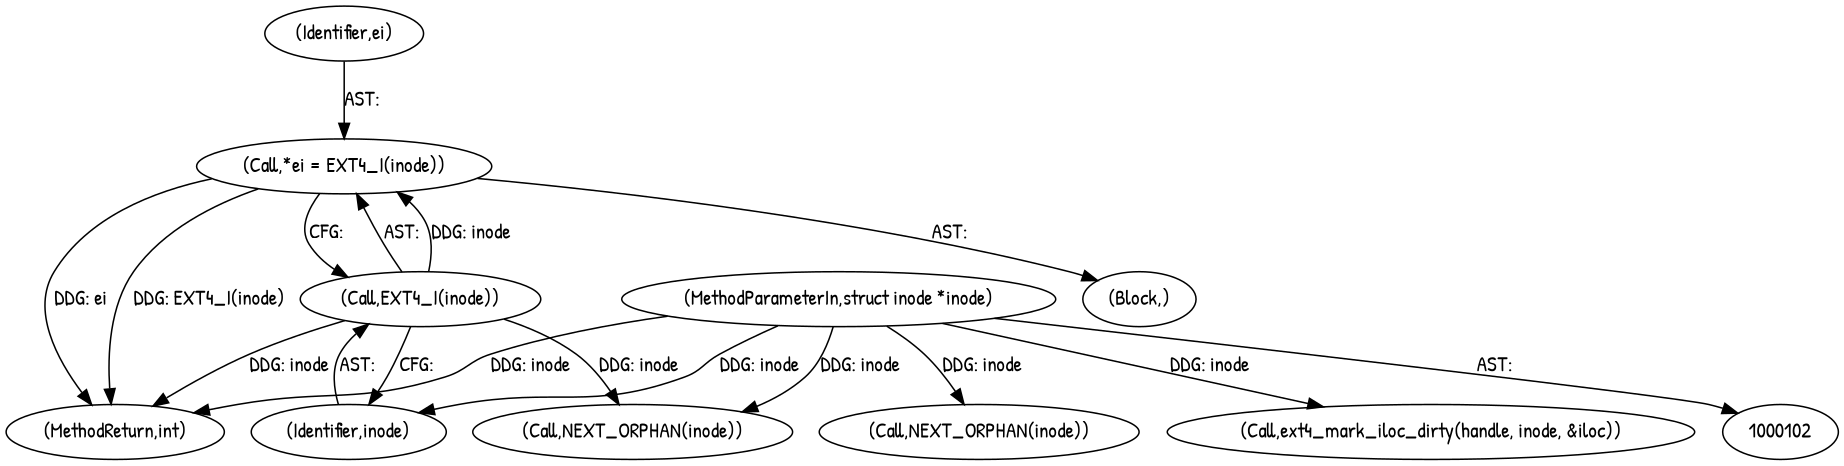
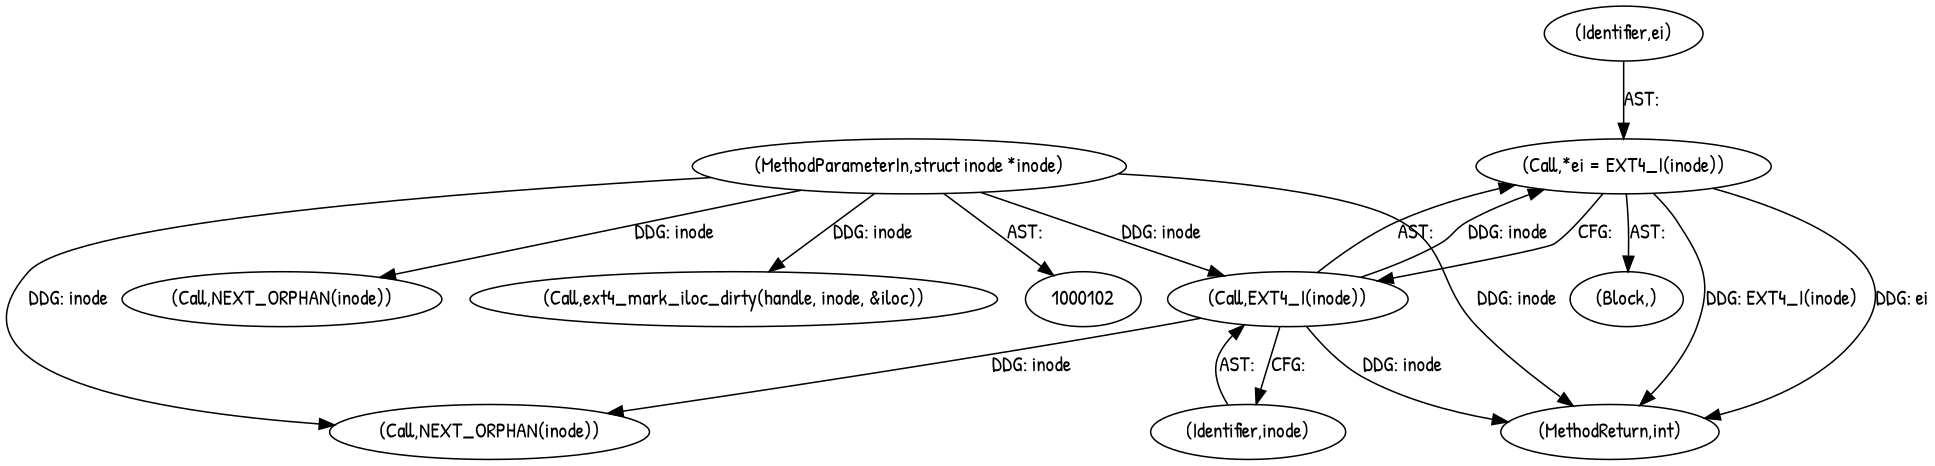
edge "(MethodParameterIn,struct inode *inode)" -> "(Identifier,inode)": now "(MethodParameterIn,struct inode *inode)" -> "(Call,EXT4_I(inode))"
